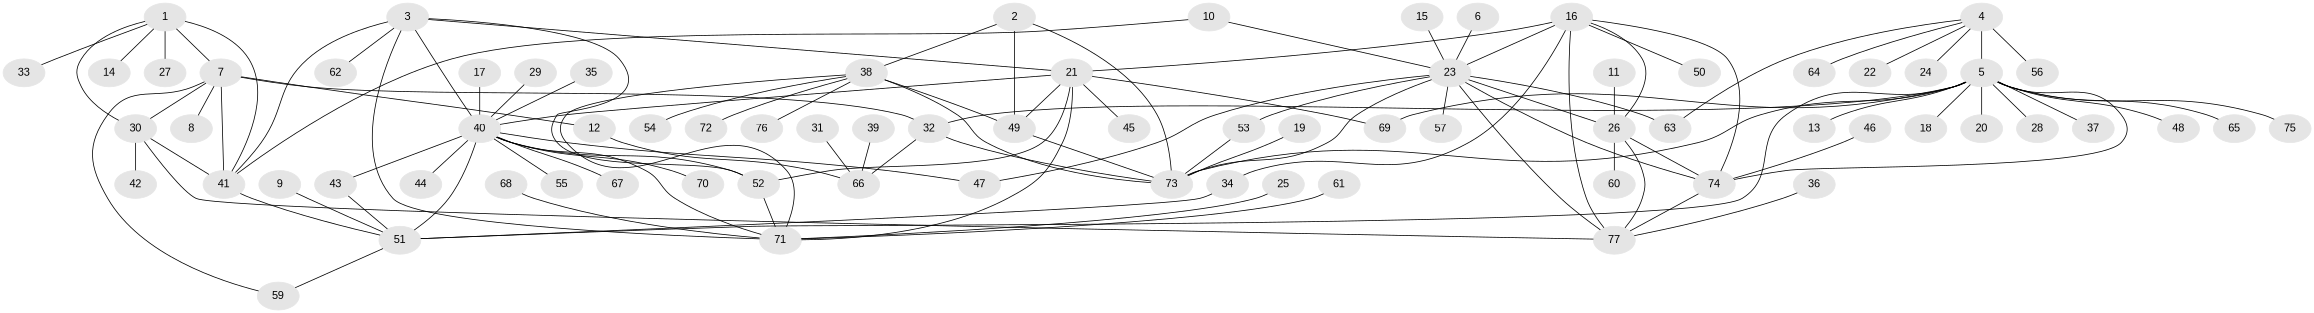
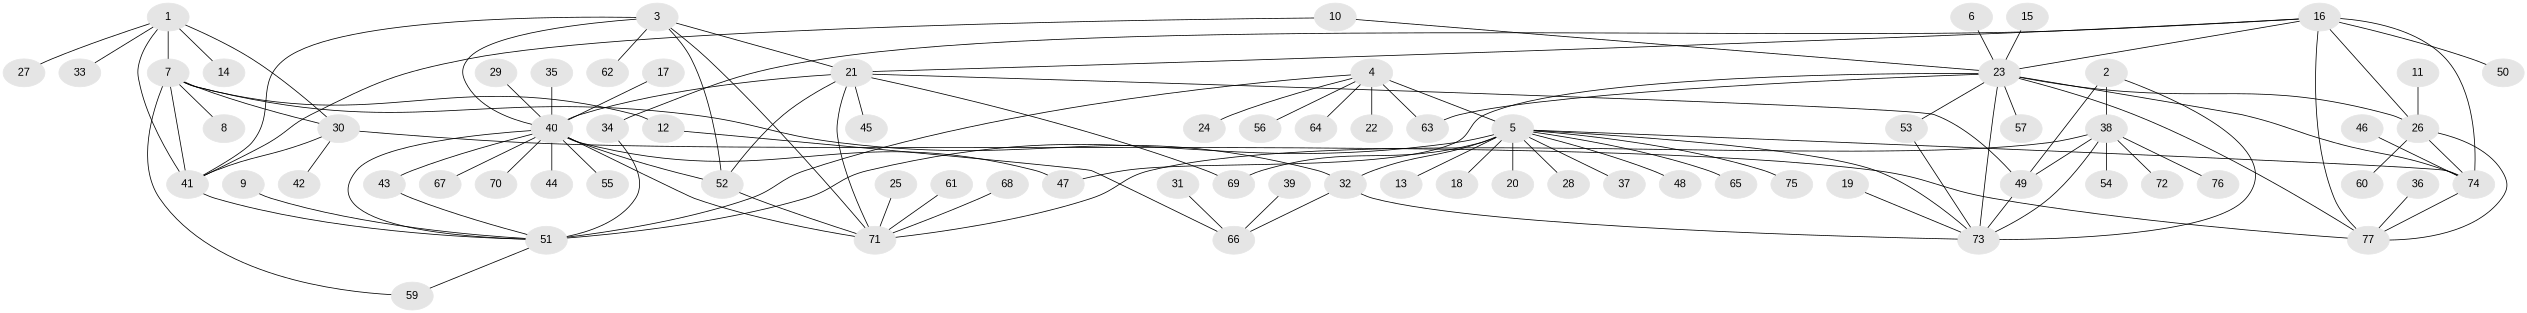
edge "4" -- "51": added
